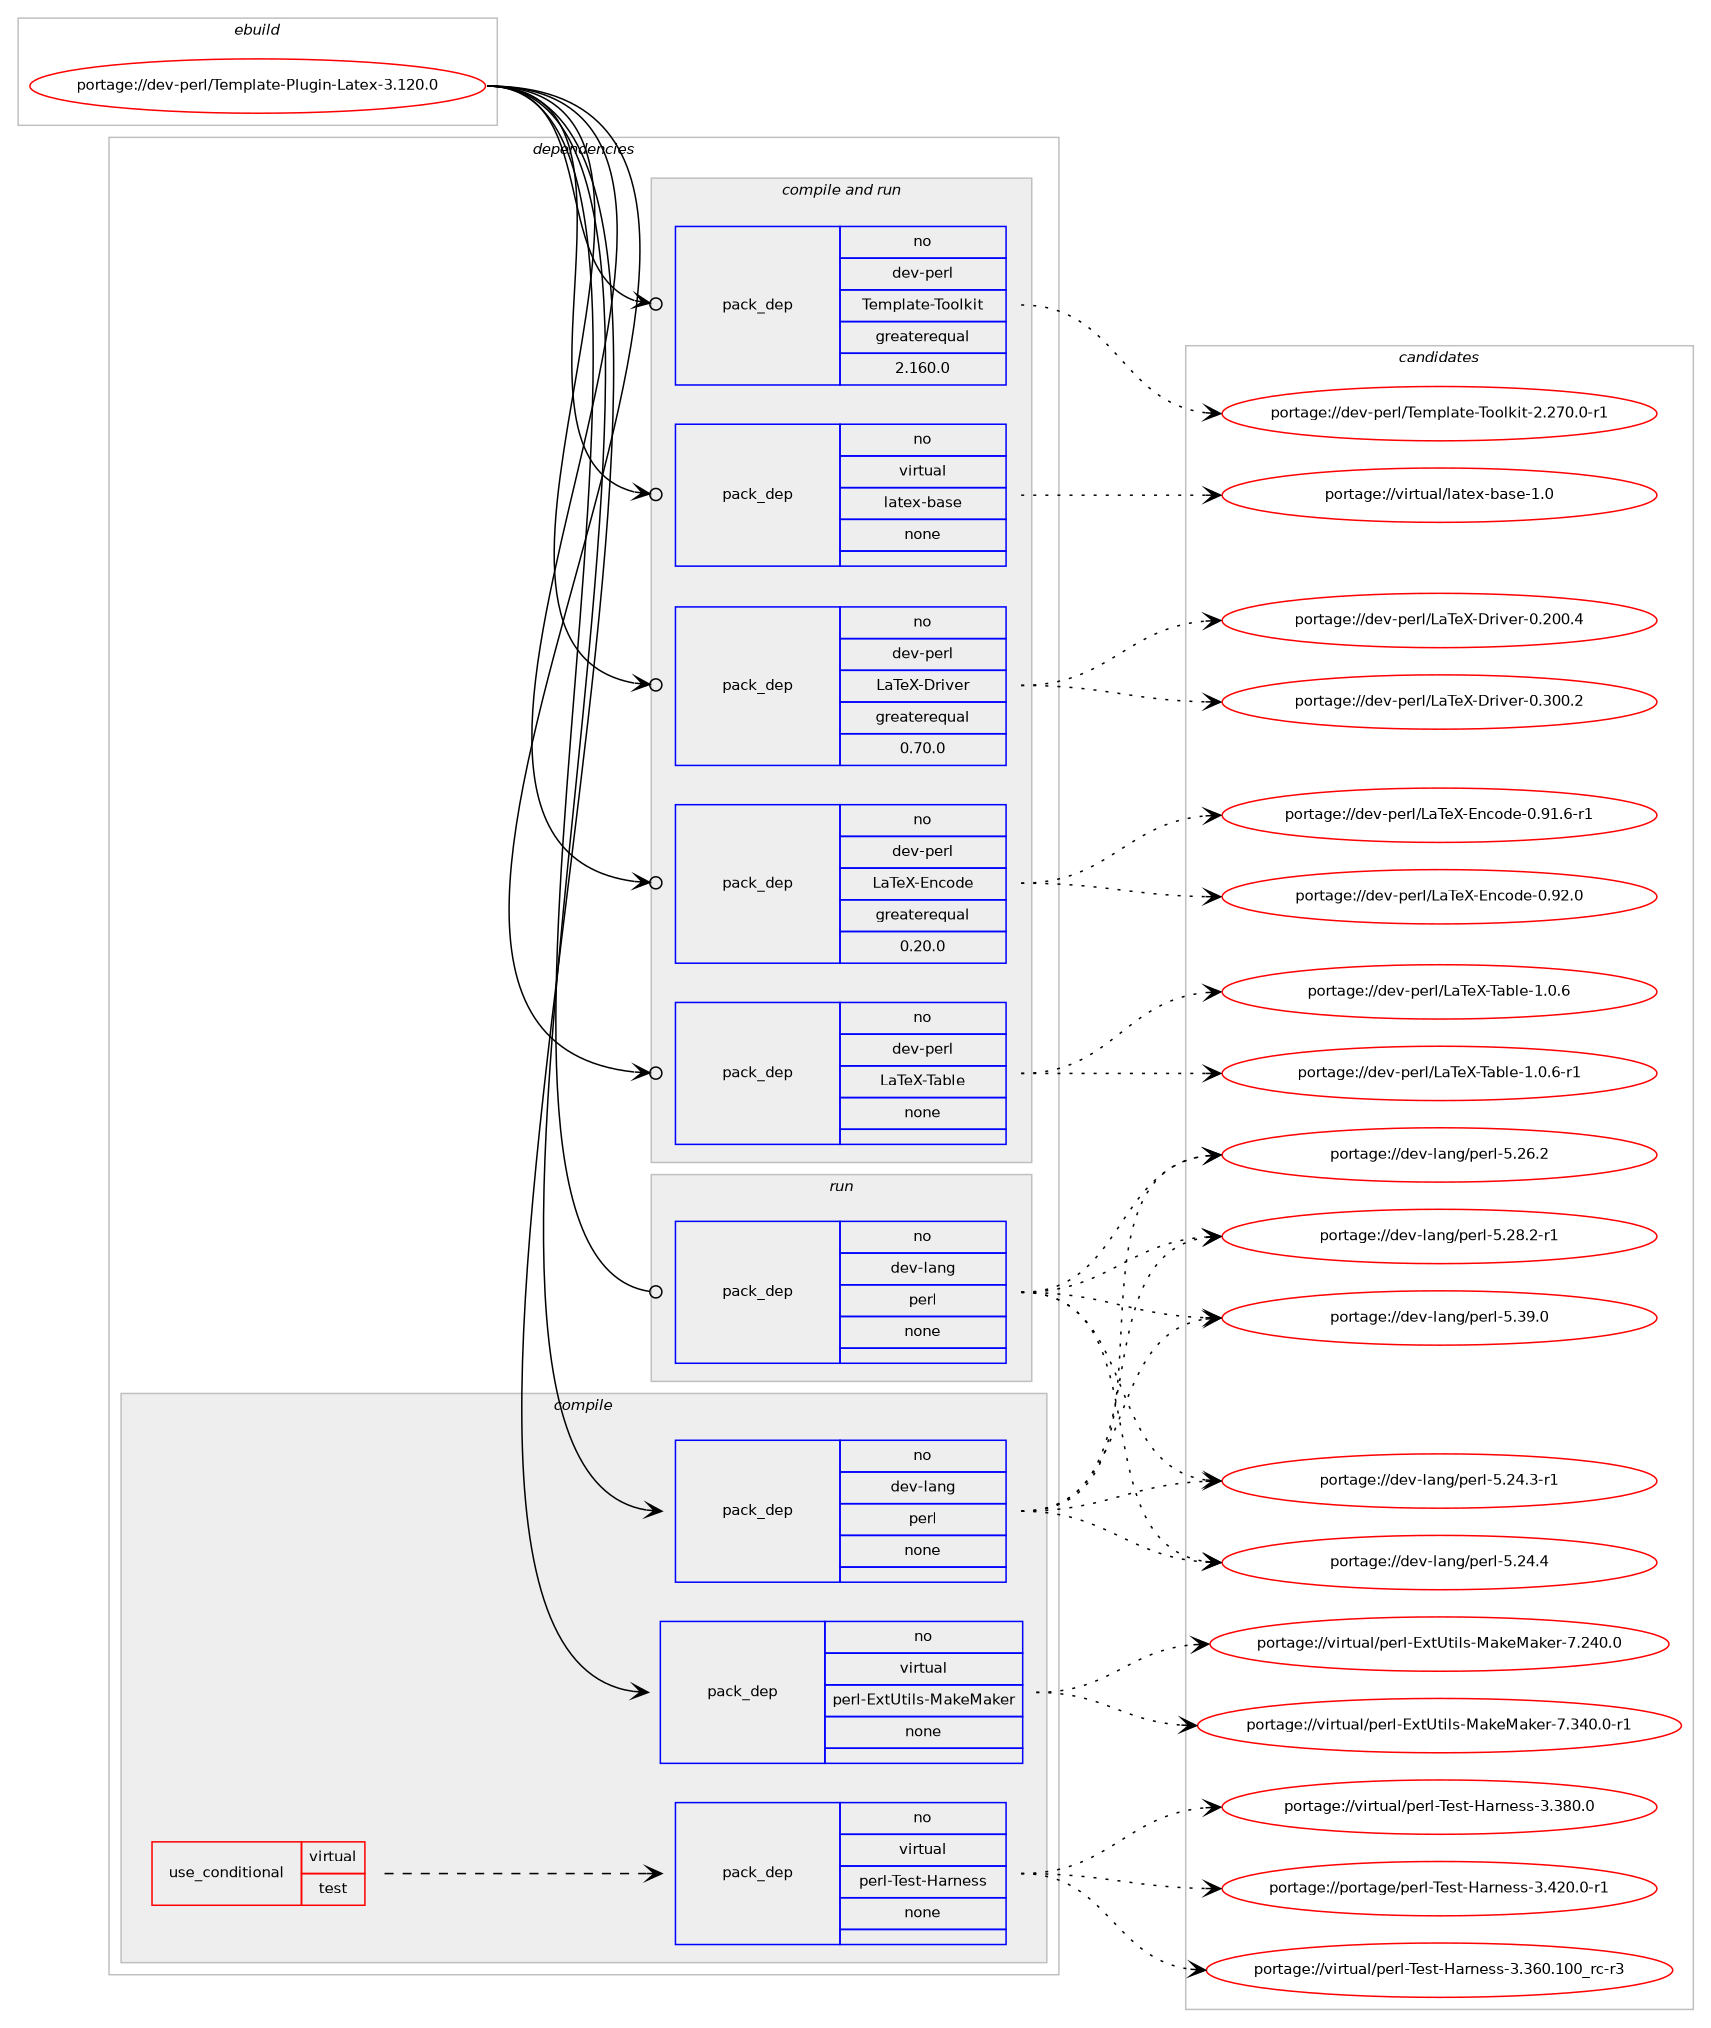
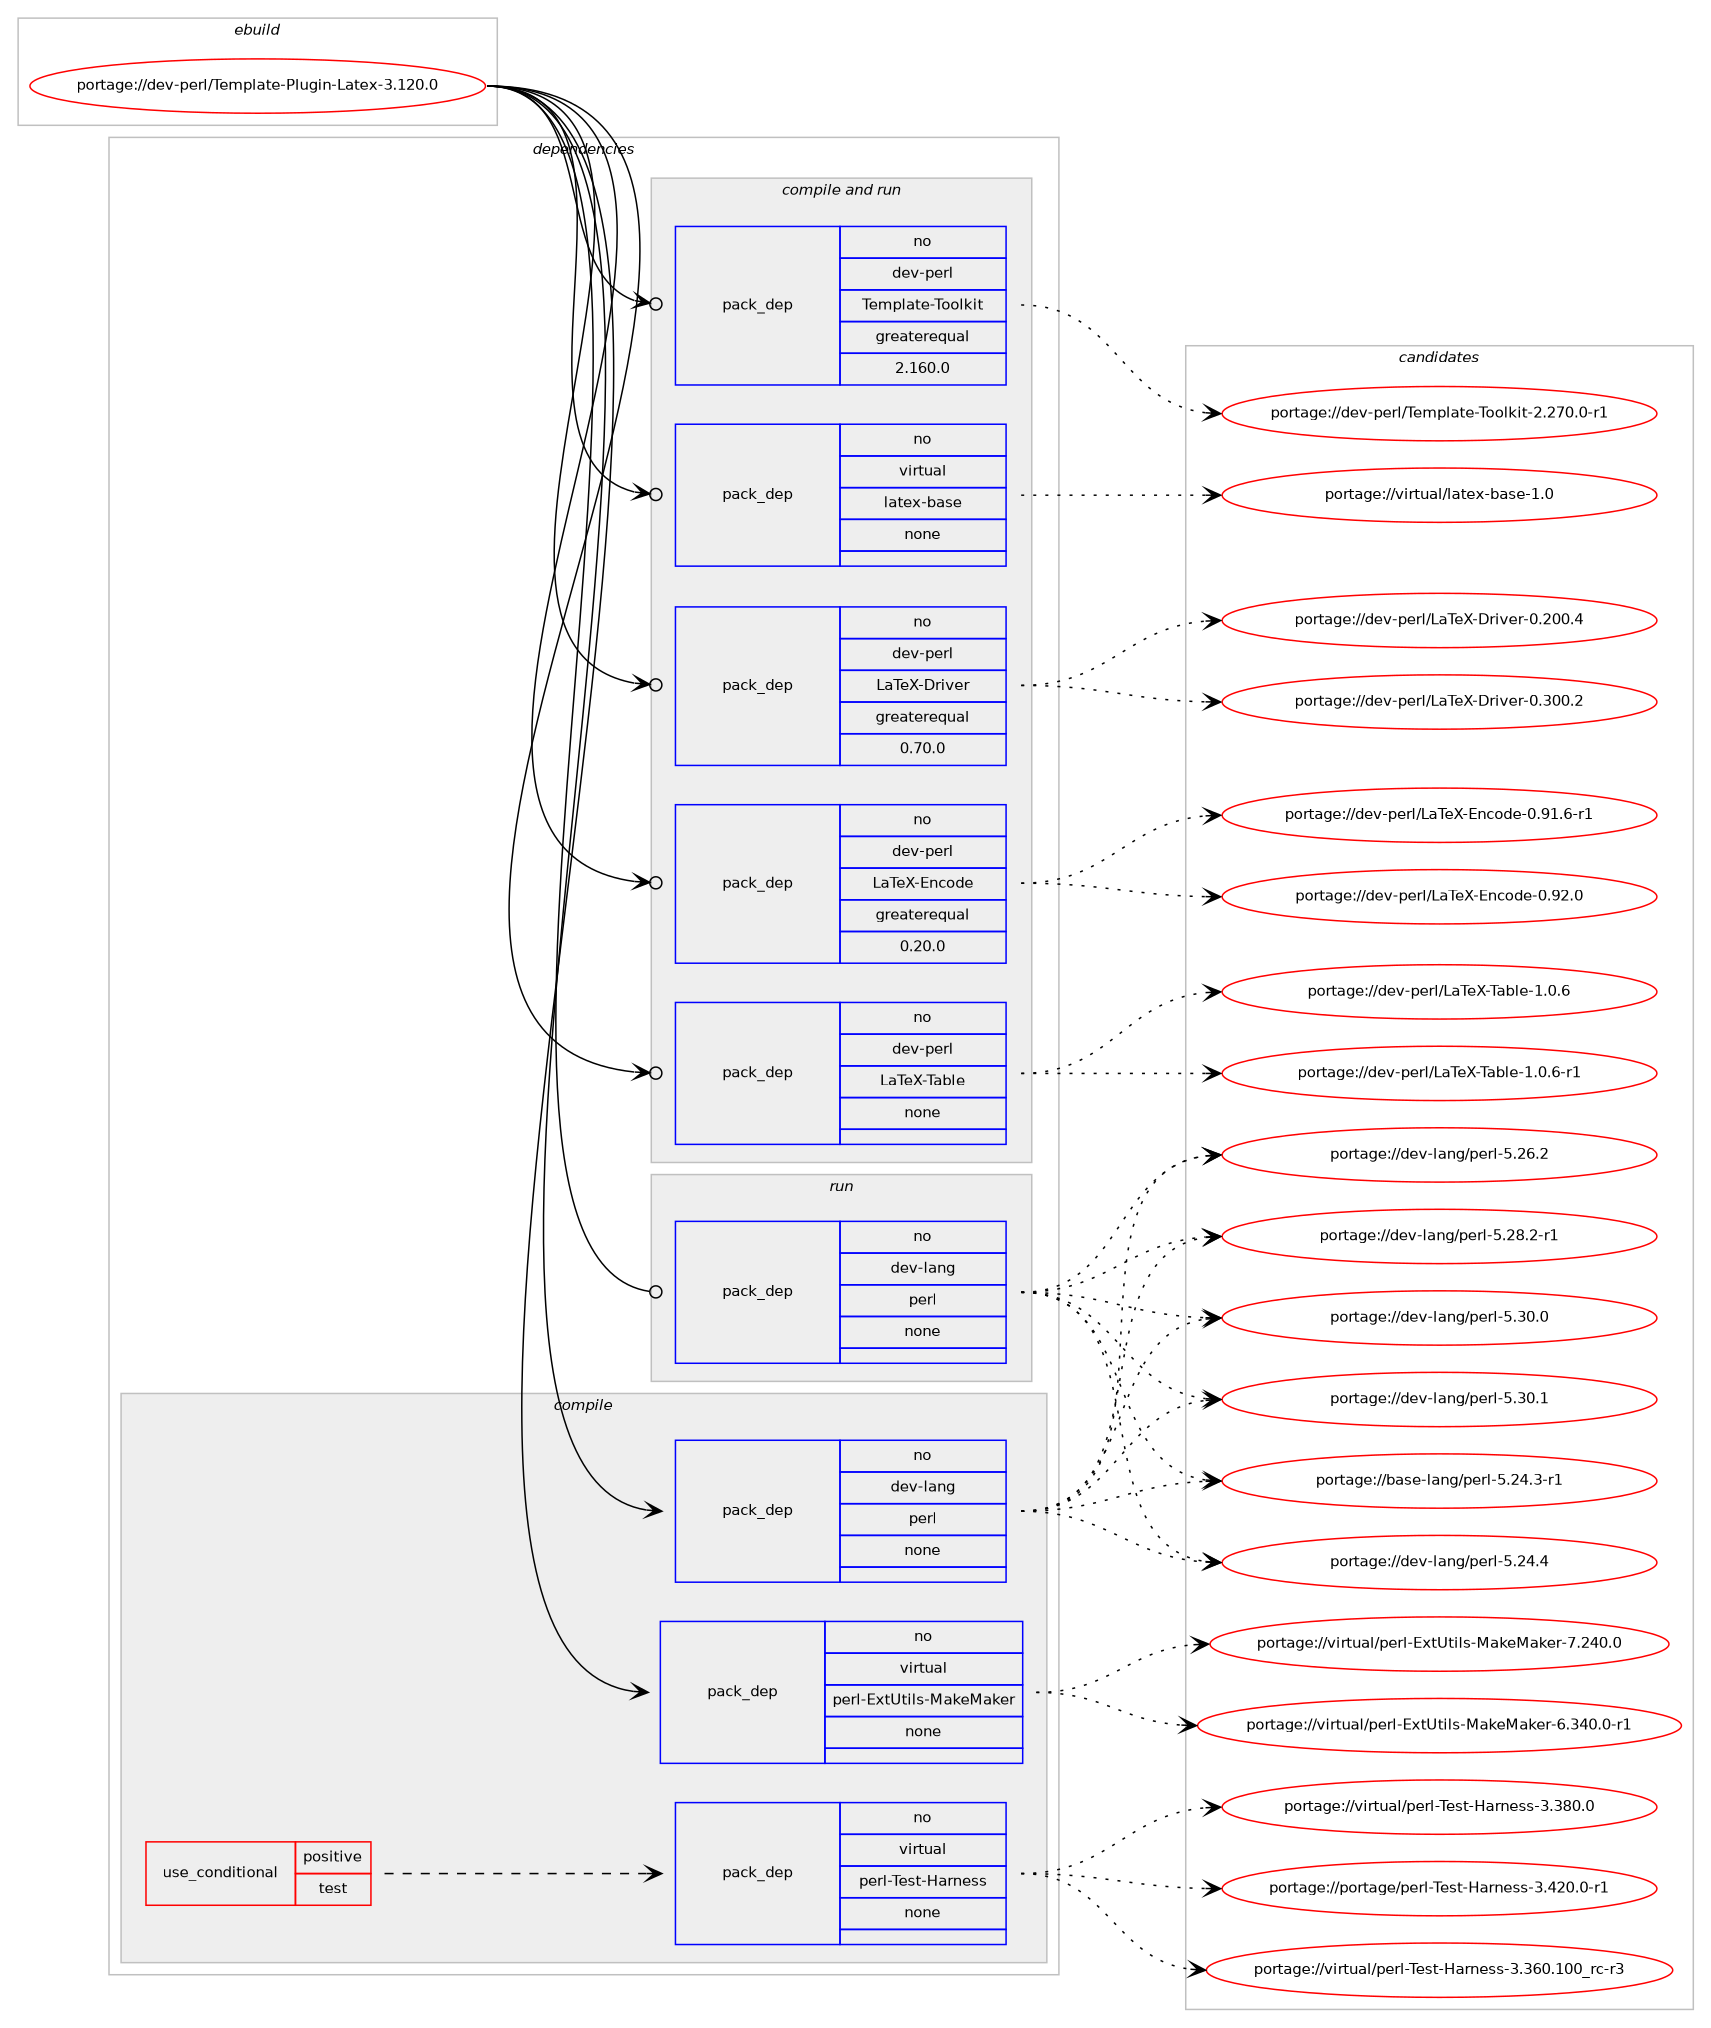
node "portage://dev-lang/perl-5.39.0": label "portage://dev-lang/perl-5.39.0" -> "portage://dev-lang/perl-5.30.0"
node "portage://dev-lang/perl-5.30.1": added
node "portage://dev-lang/perl-5.24.3-r1": label "portage://dev-lang/perl-5.24.3-r1" -> "portage://base-lang/perl-5.24.3-r1"
node "portage://virtual/perl-ExtUtils-MakeMaker-7.340.0-r1": label "portage://virtual/perl-ExtUtils-MakeMaker-7.340.0-r1" -> "portage://virtual/perl-ExtUtils-MakeMaker-6.340.0-r1"
node "use_conditional": text "virtual" -> "positive"
